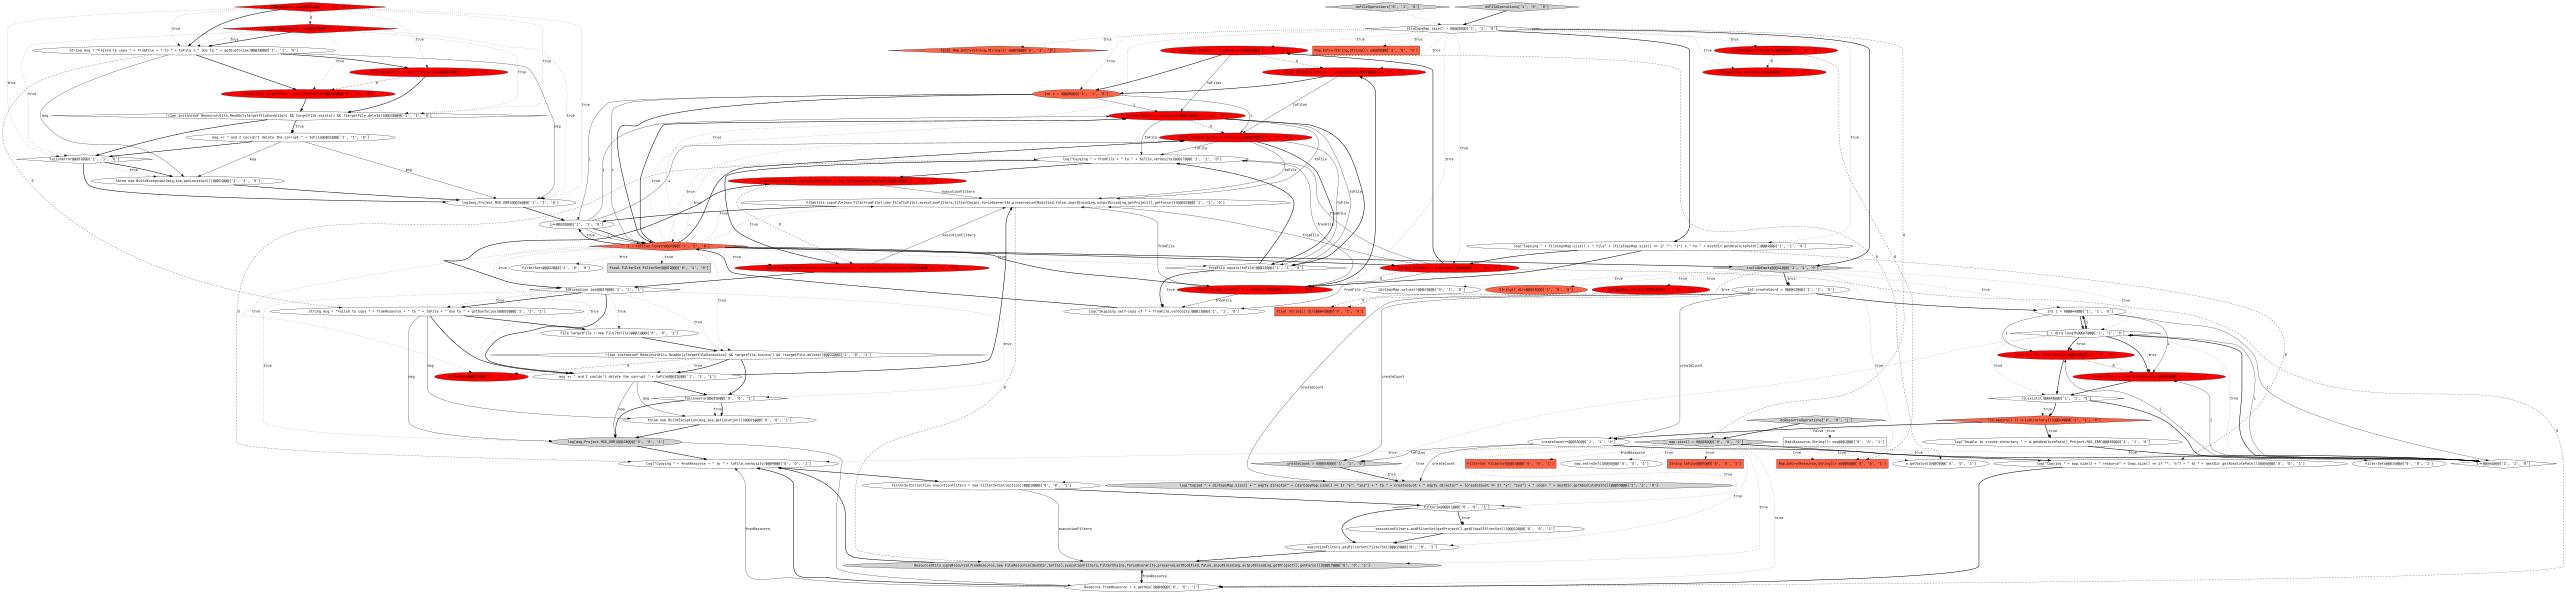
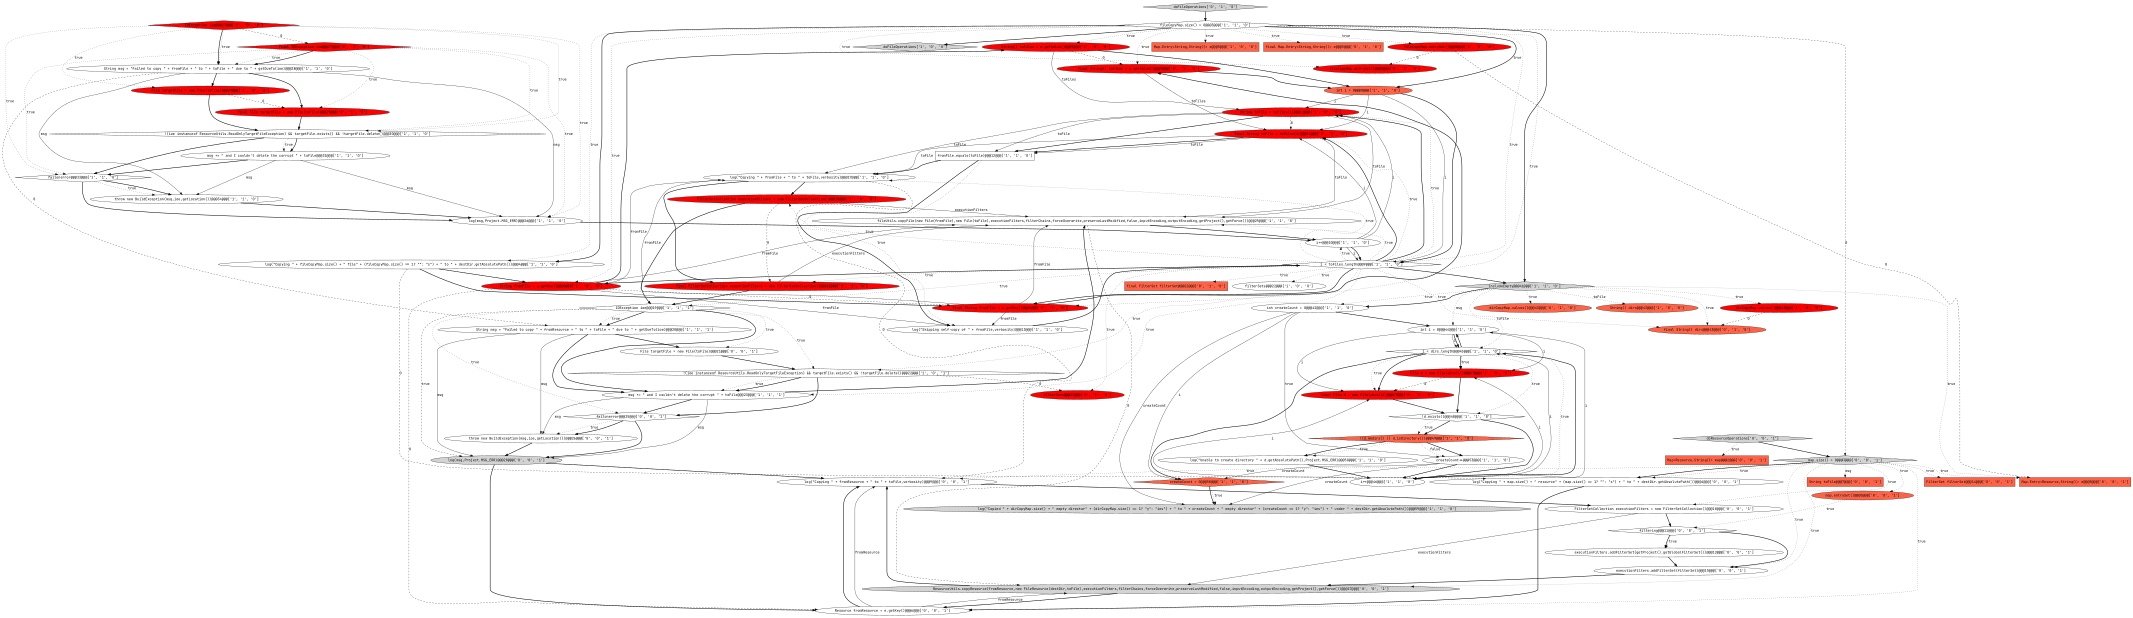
edge "doFileOperations['0', '1', '0']" -> "fileCopyMap.size() > 0@@@3@@@['1', '1', '0']": style dotted -> bold
edge "doFileOperations['1', '0', '0']" -> "fileCopyMap.size() > 0@@@3@@@['1', '1', '0']": reversed
edge "fileCopyMap.size() > 0@@@3@@@['1', '1', '0']" -> "int i = 0@@@8@@@['1', '1', '0']": style dotted -> bold
node "final Map.Entry<String,String((> e@@@5@@@['0', '1', '0']": shape diamond -> box
edge "int i = 0@@@8@@@['1', '1', '0']" -> "i++@@@10@@@['1', '1', '0']": removed, label "i"
edge "i < toFiles.length@@@9@@@['1', '1', '0']" -> "i++@@@10@@@['1', '1', '0']": style bold -> dotted
node "i < toFiles.length@@@9@@@['1', '1', '0']": fillcolor tomato -> white
edge "i < toFiles.length@@@9@@@['1', '1', '0']" -> "fromFile.equals(toFile)@@@12@@@['1', '1', '0']": now "i < toFiles.length@@@9@@@['1', '1', '0']" -> "final String(( dirs@@@43@@@['0', '1', '0']"
node "final FilterSet filterSet@@@22@@@['0', '1', '0']": fillcolor lightgray -> tomato
node "fromFile.equals(toFile)@@@12@@@['1', '1', '0']": shape diamond -> box
edge "includeEmpty@@@41@@@['1', '1', '0']" -> "String(( dirs@@@43@@@['1', '0', '0']": label "true" -> "toFile"
node "dirCopyMap.values()@@@43@@@['0', '1', '0']": fillcolor white -> tomato
edge "includeEmpty@@@41@@@['1', '1', '0']" -> "int i = 0@@@44@@@['1', '1', '0']": label "true" -> "msg"
edge "includeEmpty@@@41@@@['1', '1', '0']" -> "final String(( dirs@@@43@@@['0', '1', '0']": style dashed -> dotted
edge "includeEmpty@@@41@@@['1', '1', '0']" -> "i < dirs.length@@@45@@@['1', '1', '0']": label "true" -> "toFile"
node "final String(( dirs@@@43@@@['0', '1', '0']": shape box -> ellipse
edge "IOException ioe@@@19@@@['1', '1', '1']" -> "log(msg,Project.MSG_ERR)@@@28@@@['0', '0', '1']": style dotted -> dashed
edge "int createCount = 0@@@42@@@['1', '1', '0']" -> "createCount++@@@53@@@['1', '1', '0']": label "createCount" -> "true"
edge "int createCount = 0@@@42@@@['1', '1', '0']" -> "createCount > 0@@@58@@@['1', '1', '0']": label "createCount" -> "i"
edge "i < dirs.length@@@45@@@['1', '1', '0']" -> "createCount > 0@@@58@@@['1', '1', '0']": style dotted -> bold
edge "int i = 0@@@44@@@['1', '1', '0']" -> "i++@@@46@@@['1', '1', '0']": reversed
node "Map<Resource,String((> map@@@2@@@['0', '0', '1']": fillcolor white -> tomato
edge "createCount++@@@53@@@['1', '1', '0']" -> "createCount > 0@@@58@@@['1', '1', '0']": label "toFiles" -> "createCount"
edge "map.size() > 0@@@3@@@['0', '0', '1']" -> "FilterSet filterSet@@@14@@@['0', '0', '1']": label "fromResource" -> "true"
edge "map.size() > 0@@@3@@@['0', '0', '1']" -> "String toFile@@@7@@@['0', '0', '1']": label "true" -> "msg"
node "createCount > 0@@@58@@@['1', '1', '0']": fillcolor lightgray -> tomato
node "map.entrySet()@@@5@@@['0', '0', '1']": fillcolor white -> tomato
node "e.getValue()@@@7@@@['0', '0', '1']": removed
node "filterSets@@@14@@@['0', '0', '1']": removed
node "i++@@@46@@@['1', '1', '0']": shape diamond -> ellipse
edge "map.size() > 0@@@3@@@['0', '0', '1']" -> "filtering@@@11@@@['0', '0', '1']": now "map.entrySet()@@@5@@@['0', '0', '1']" -> "filtering@@@11@@@['0', '0', '1']"
edge "log(msg,Project.MSG_ERR)@@@28@@@['0', '0', '1']" -> "Resource fromResource = e.getKey()@@@6@@@['0', '0', '1']": style solid -> bold
